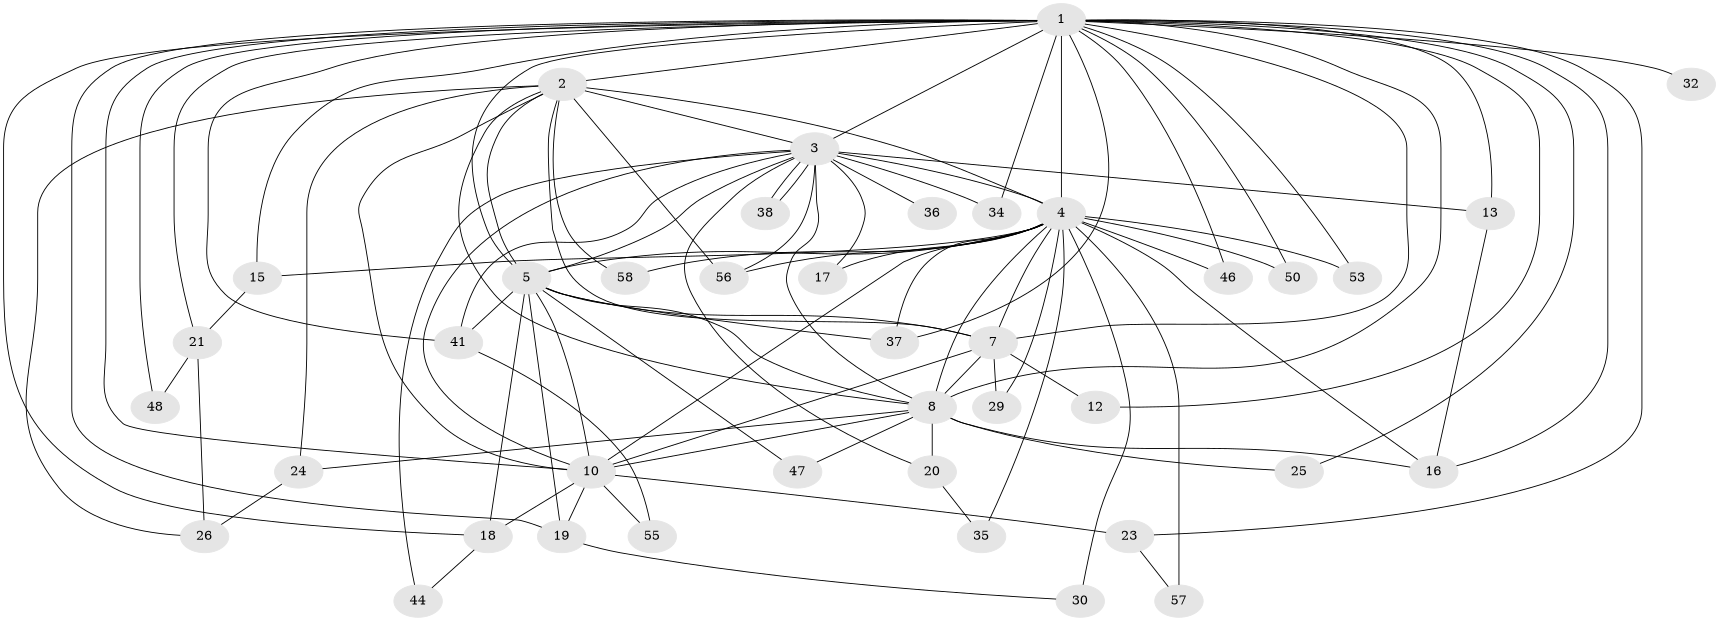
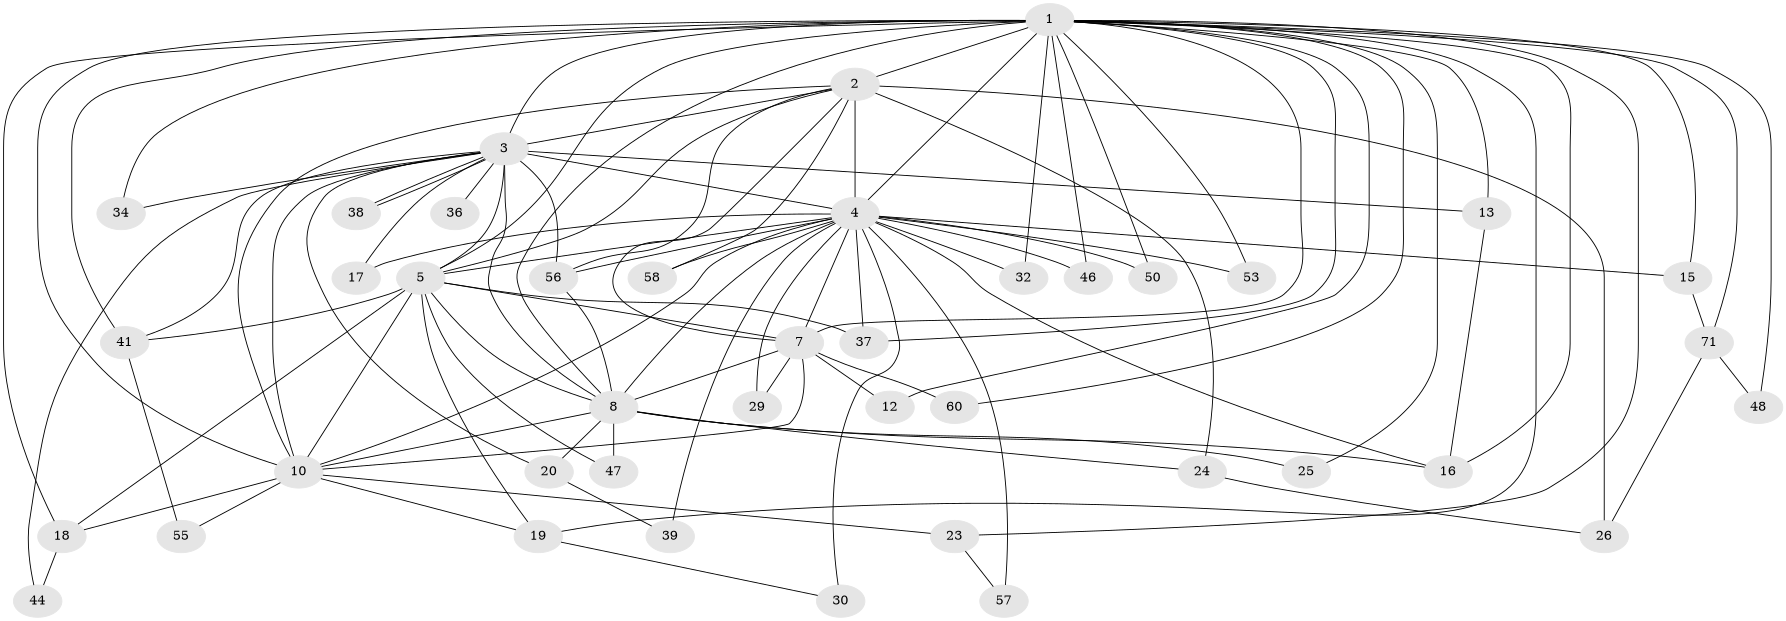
edge "4" -- "32": added
edge "2" -- "8": now "56" -- "8"
node "21": label "21" -> "71"
node "60": added
node "35": label "35" -> "39"
